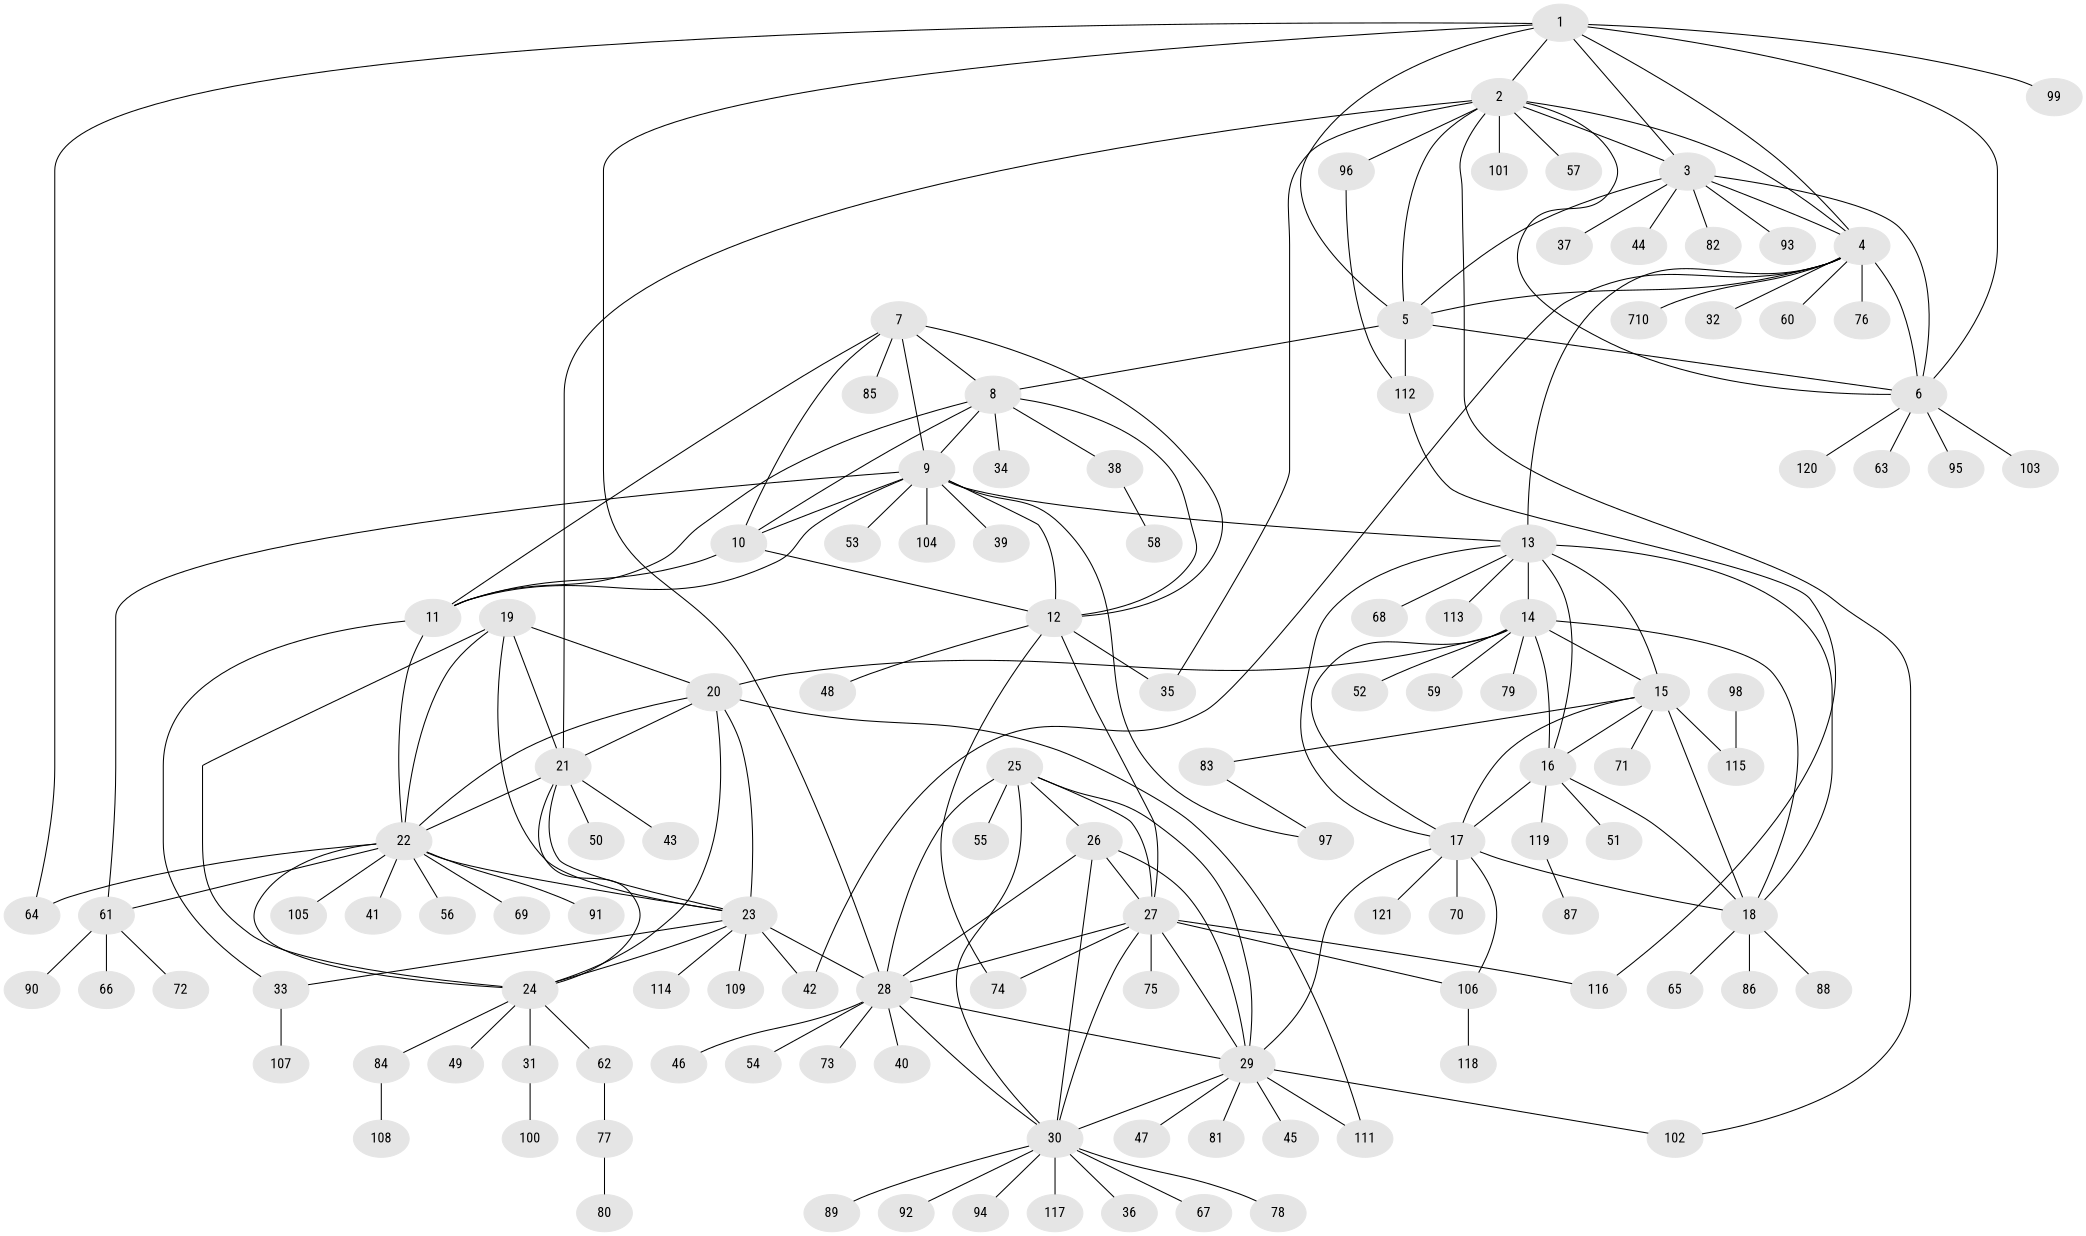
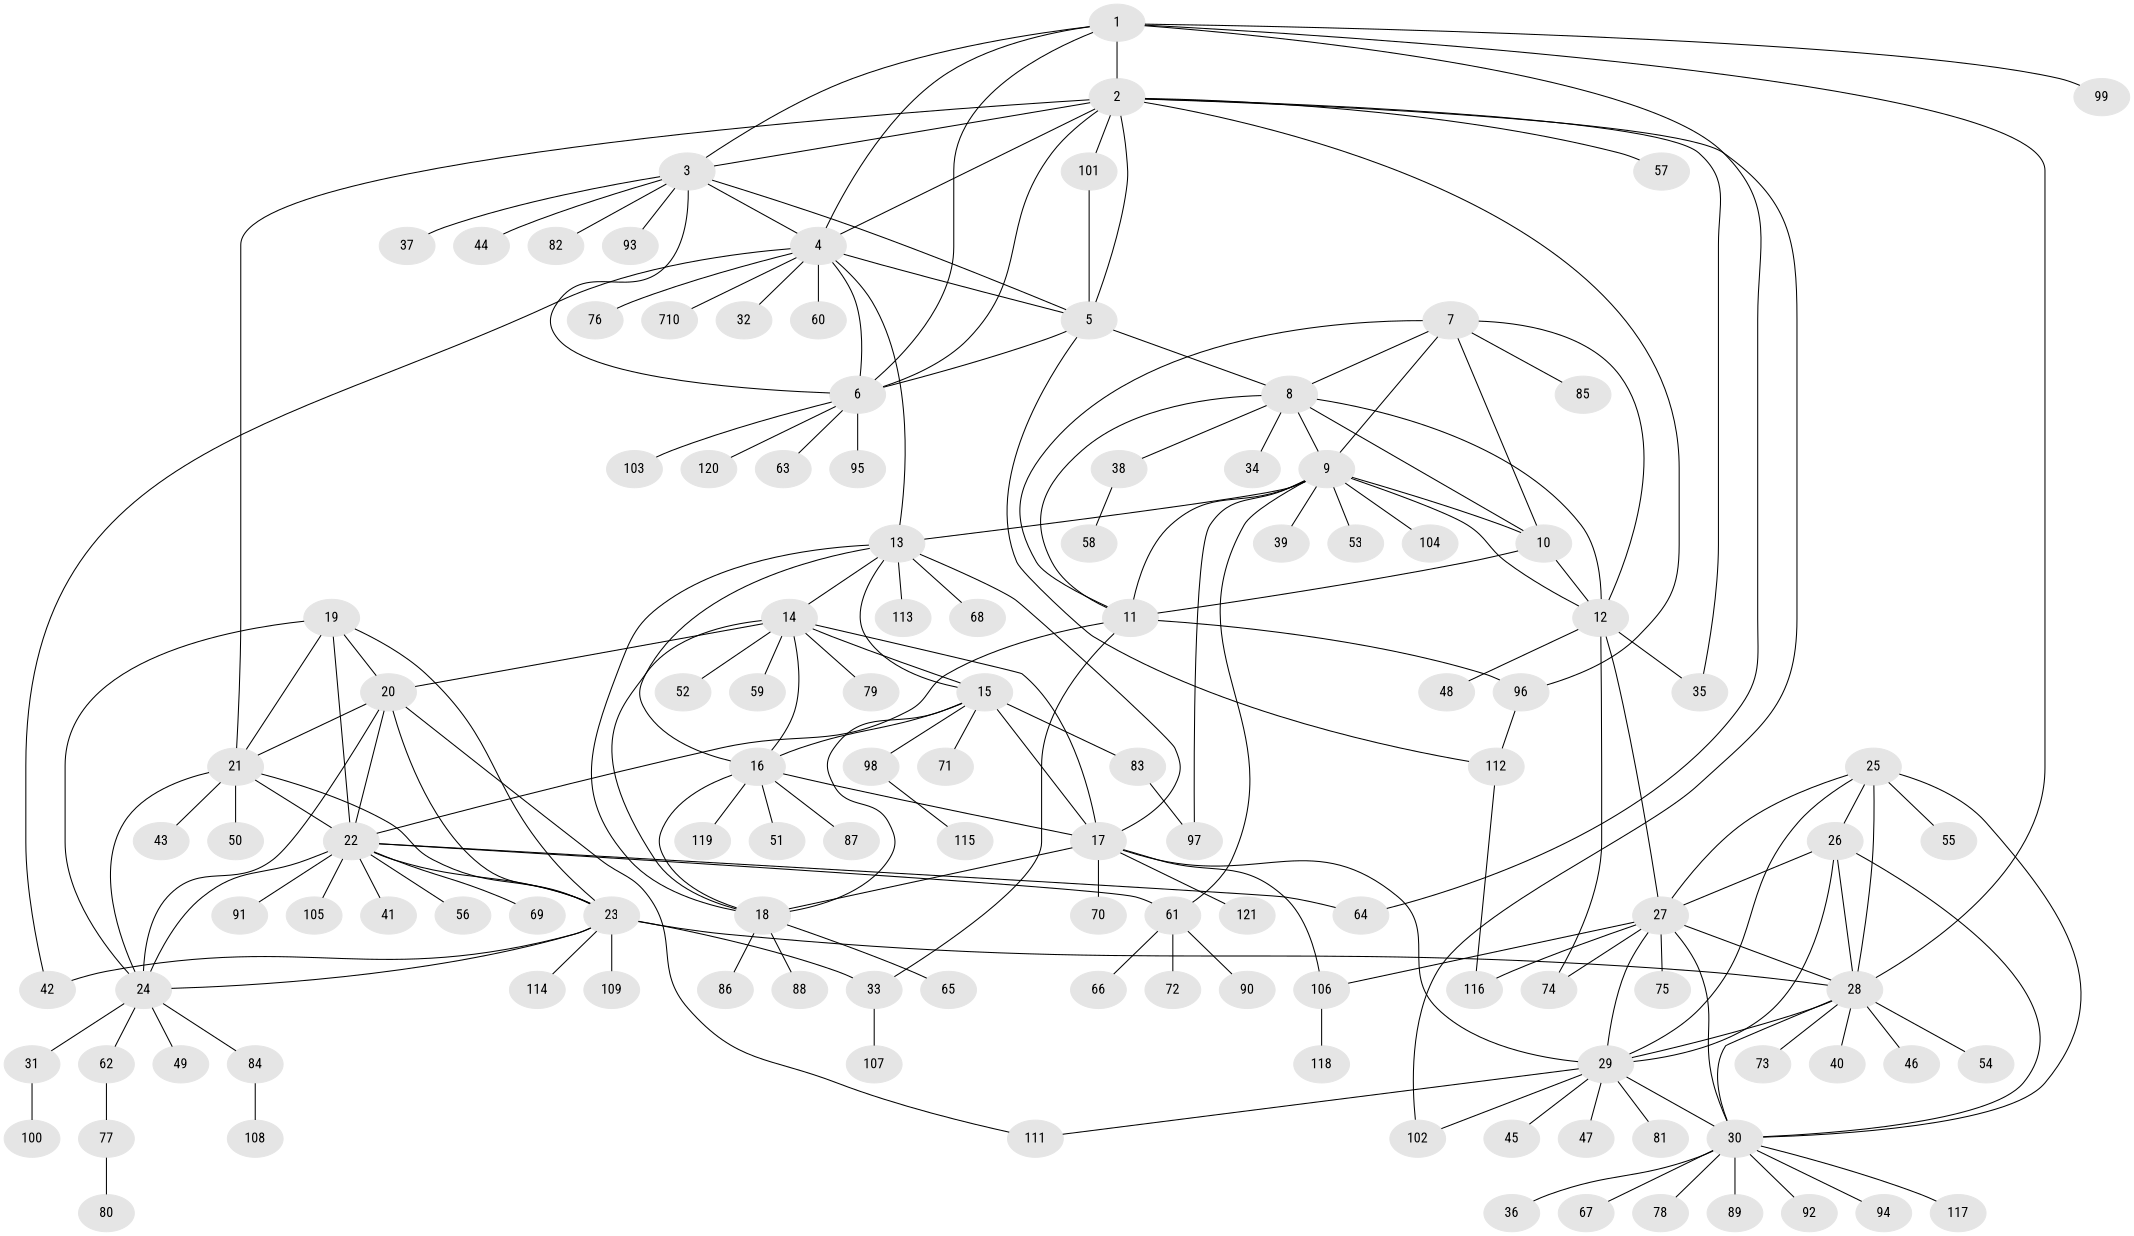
edge "1" -- "5": now "101" -- "5"
edge "11" -- "96": added
edge "15" -- "115": now "15" -- "98"
edge "119" -- "87": now "16" -- "87"
